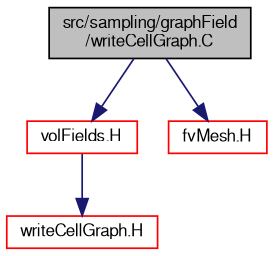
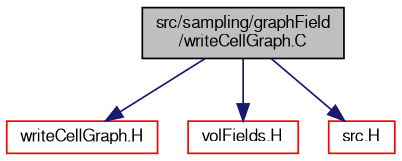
node "fvMesh.H": label "fvMesh.H" -> "src.H"
edge "volFields.H" -> "writeCellGraph.H": now "src/sampling/graphField /writeCellGraph.C" -> "writeCellGraph.H"
